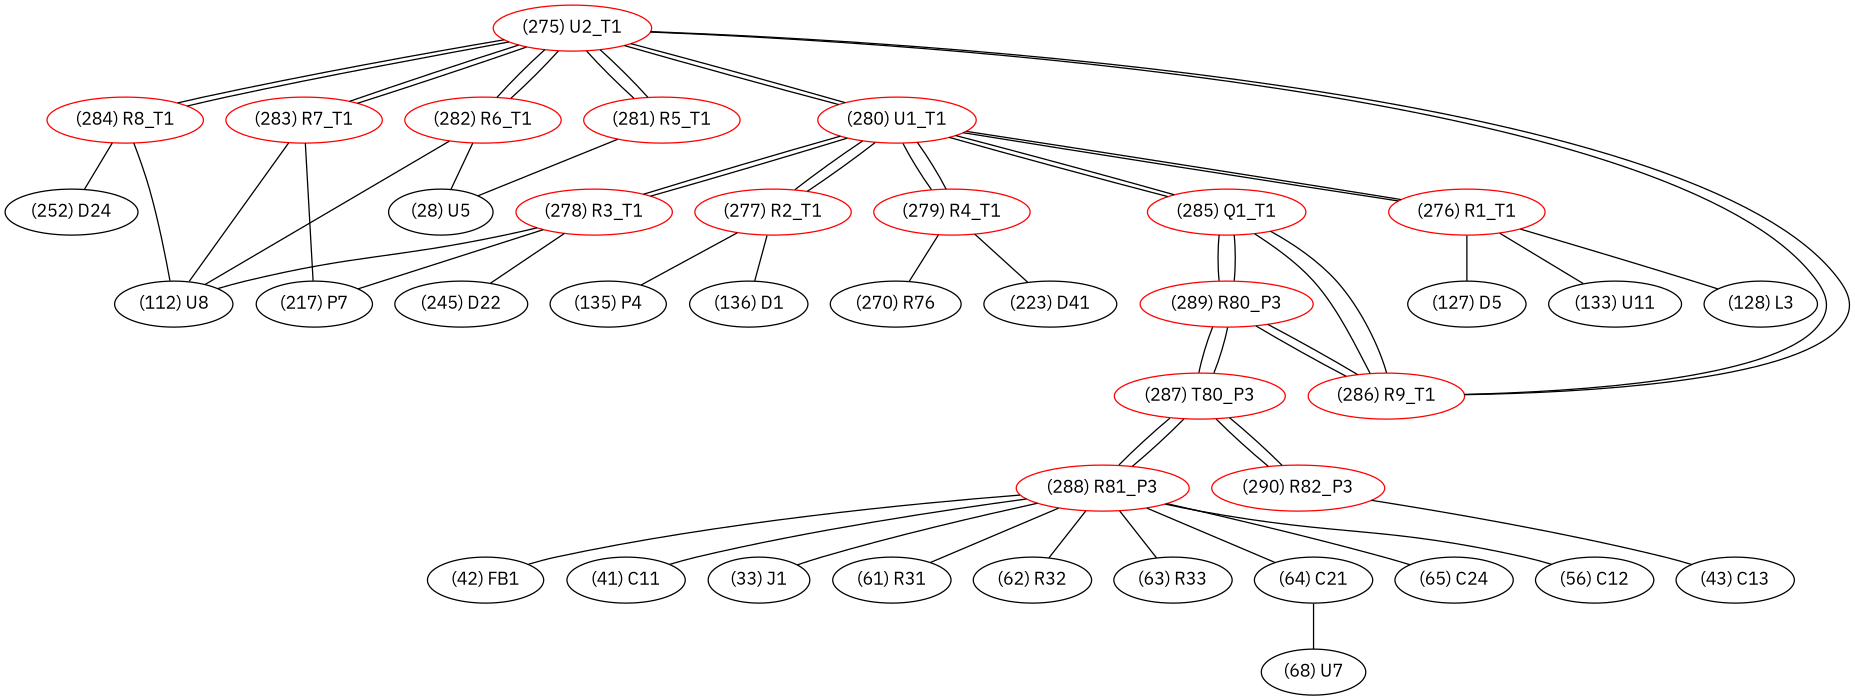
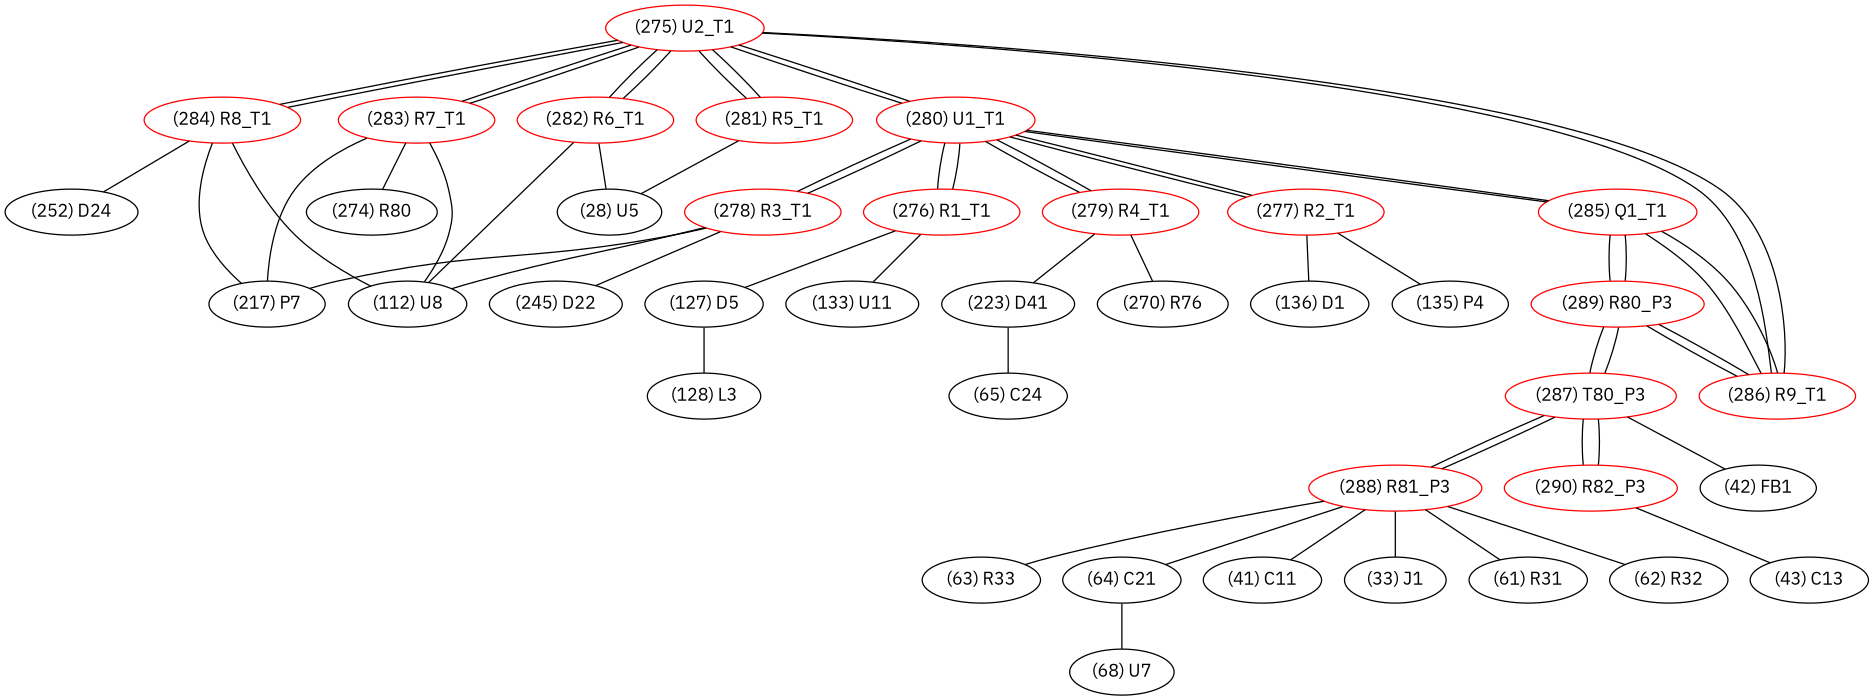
node "(274) R80": added
edge "(284) R8_T1" -- "(217) P7": added
edge "(276) R1_T1" -- "(128) L3": now "(127) D5" -- "(128) L3"
edge "(288) R81_P3" -- "(42) FB1": now "(287) T80_P3" -- "(42) FB1"
edge "(288) R81_P3" -- "(65) C24": now "(223) D41" -- "(65) C24"
node "(56) C12": removed
